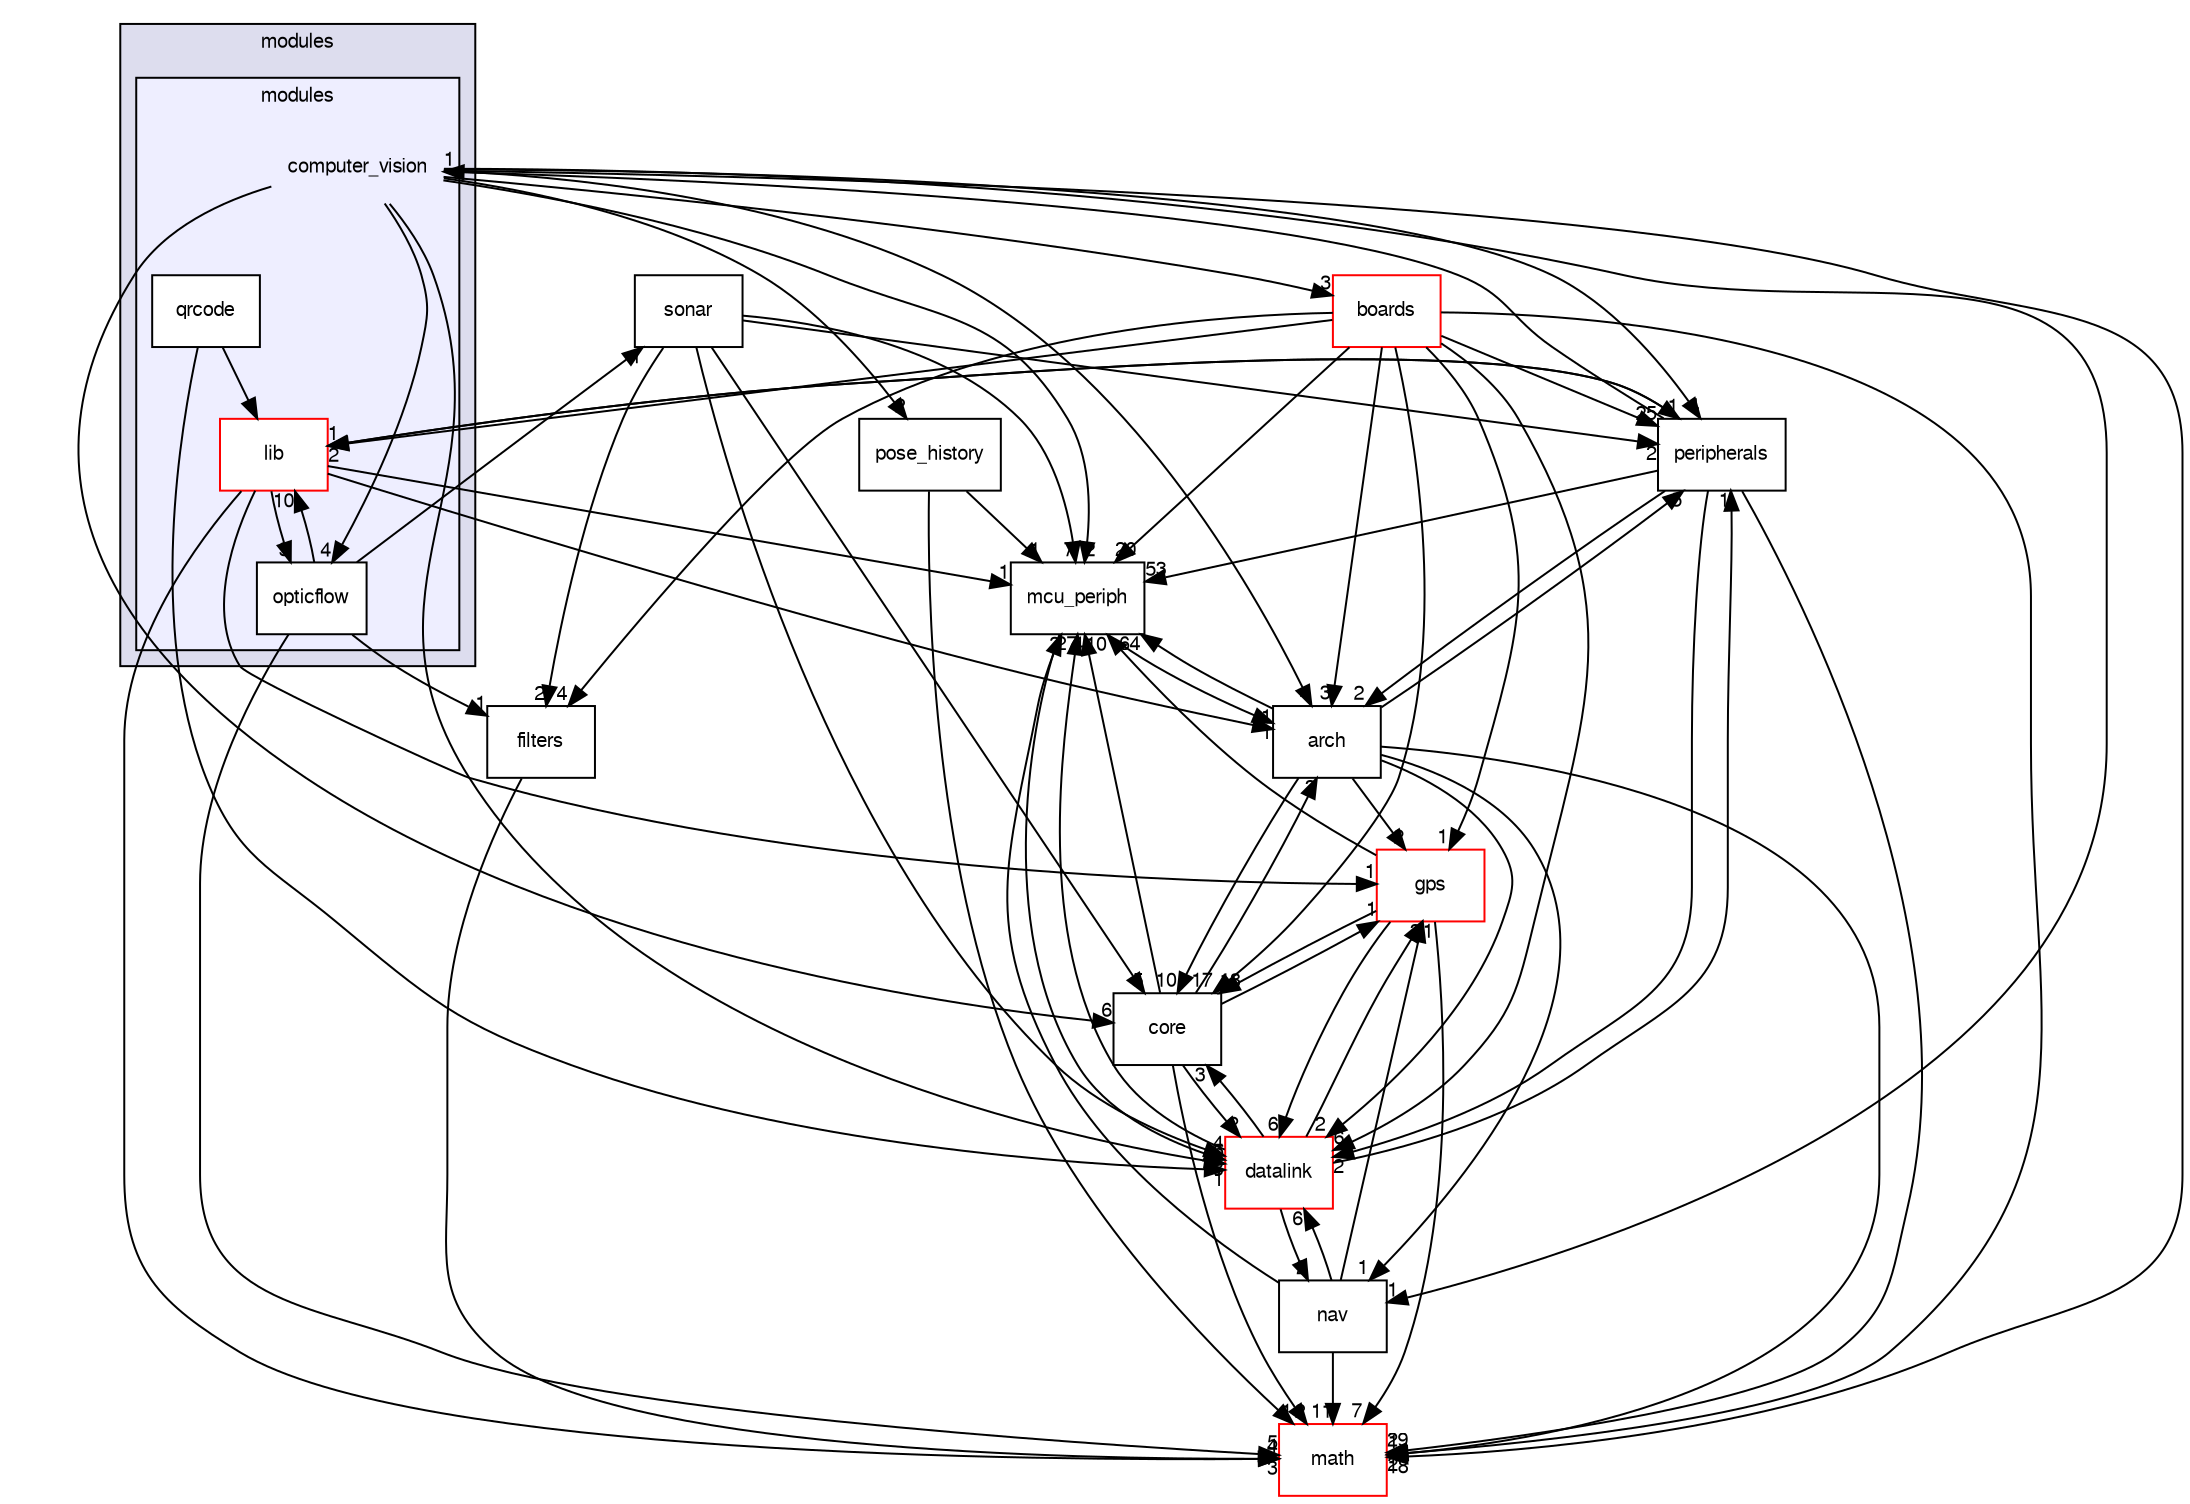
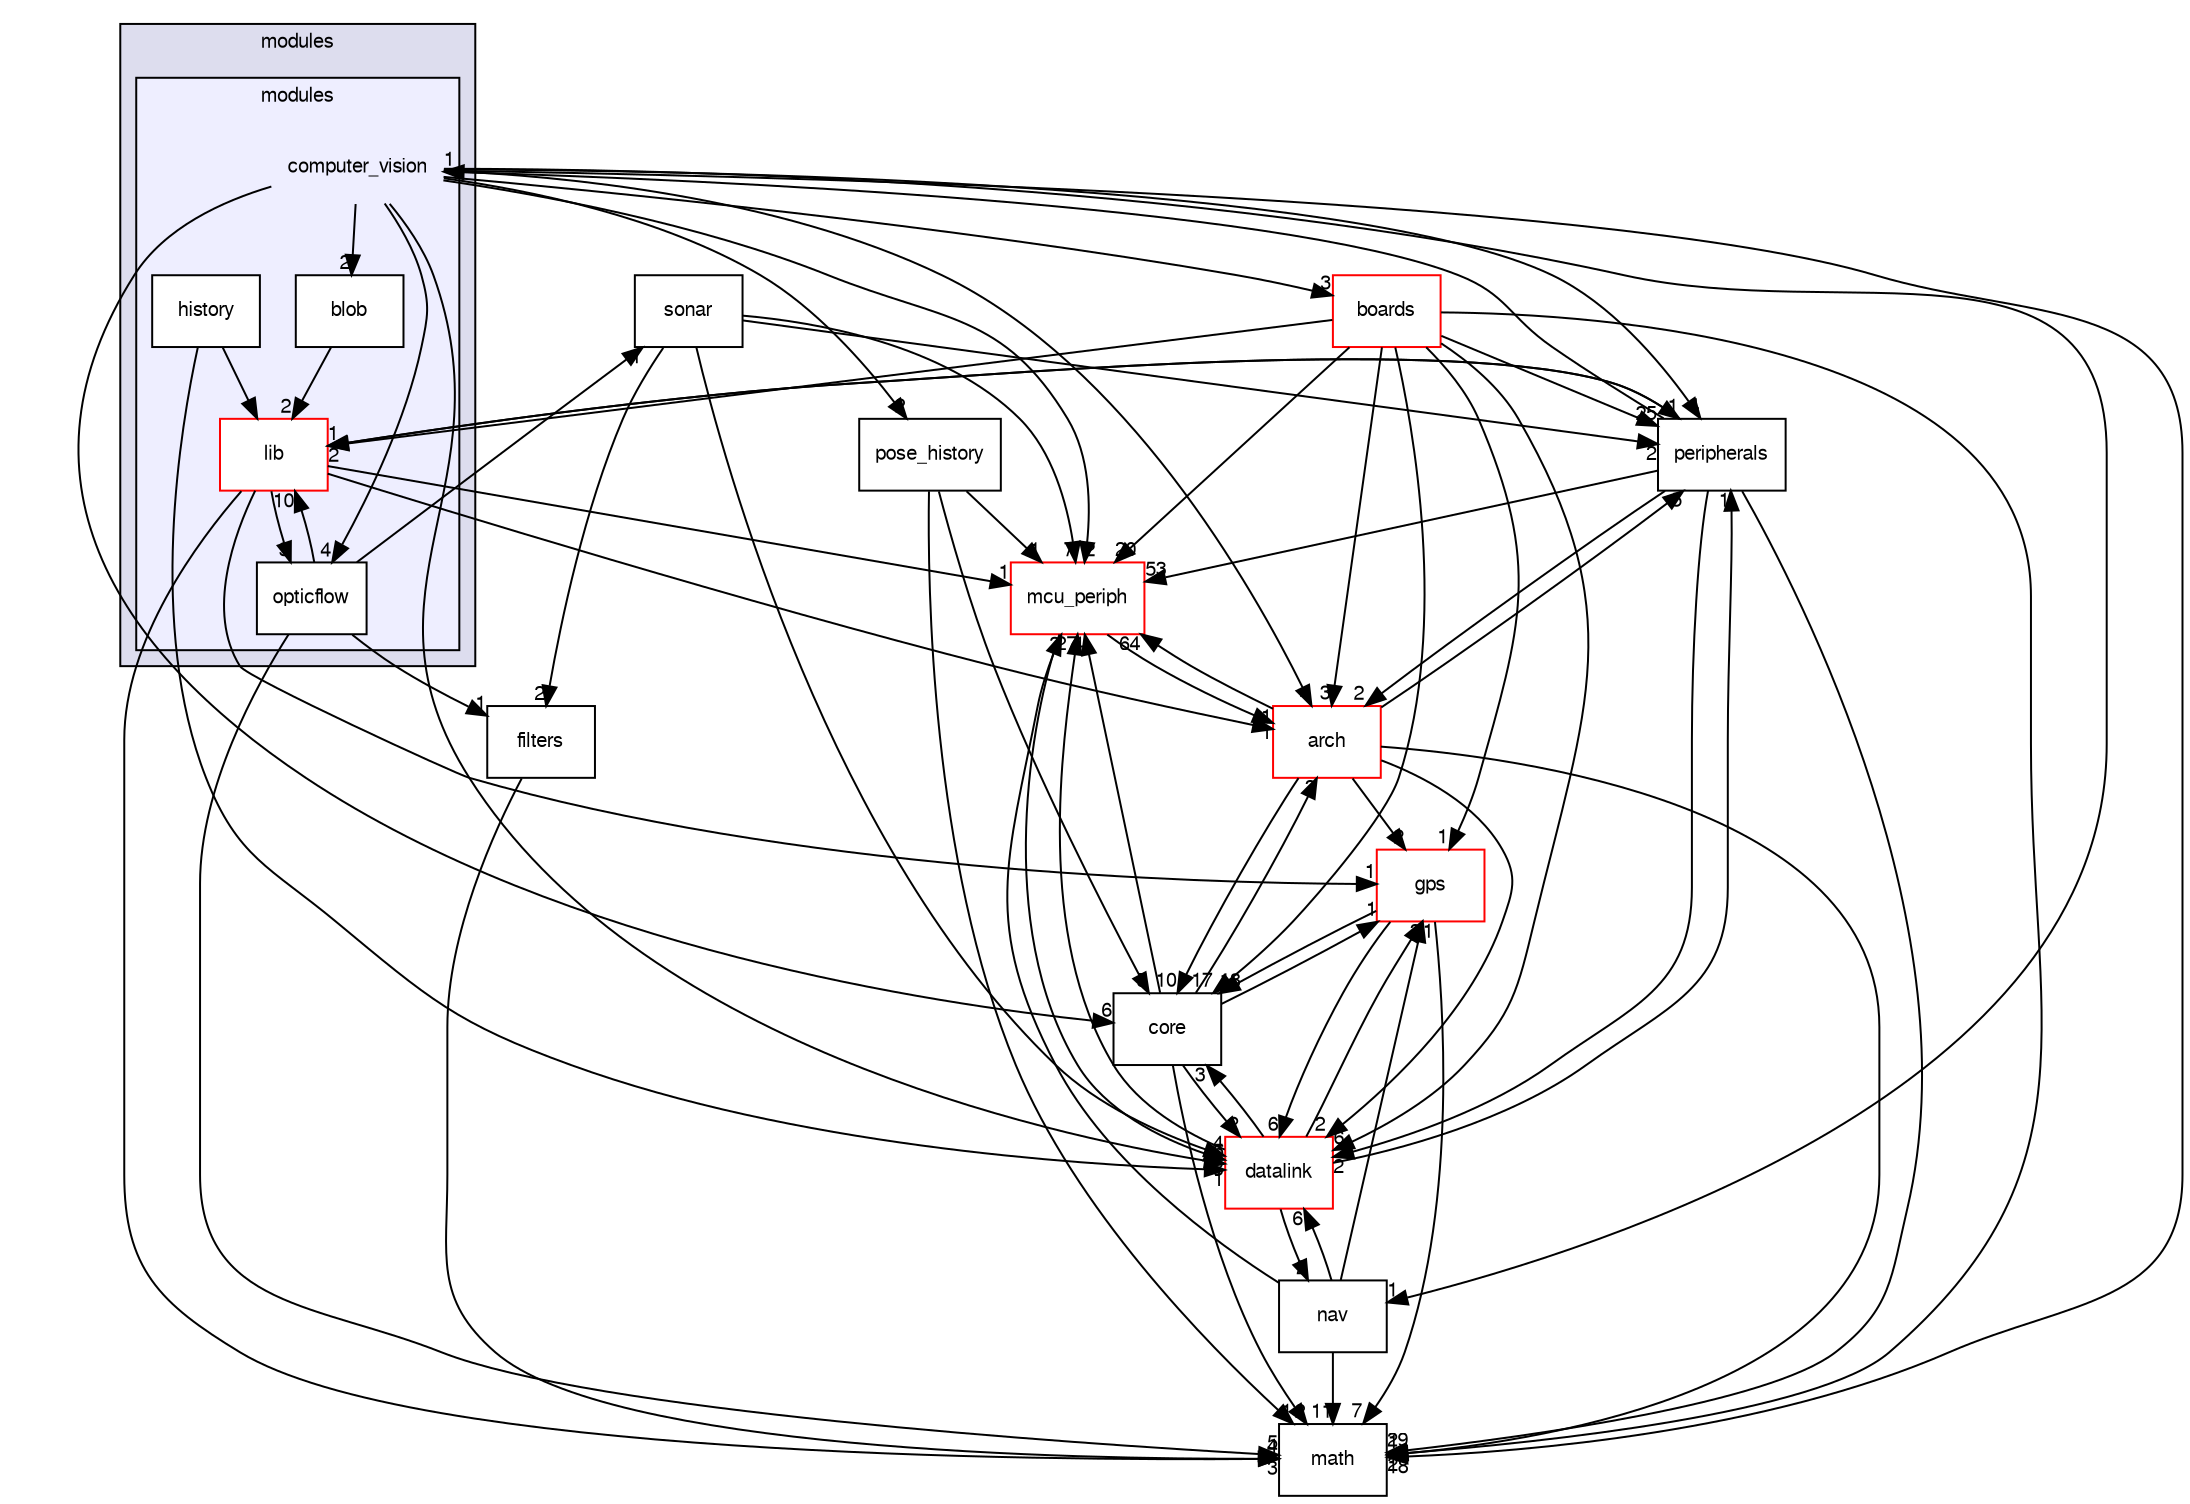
node "qrcode": label "qrcode" -> "history"
node "blob": added
edge "boards" -> "filters": removed
node "mcu_periph": color black -> red
edge "sonar" -> "core": now "pose_history" -> "core"
node "arch": color black -> red
edge "gps" -> "mcu_periph": removed
edge "arch" -> "nav": removed
node "math": color red -> black
